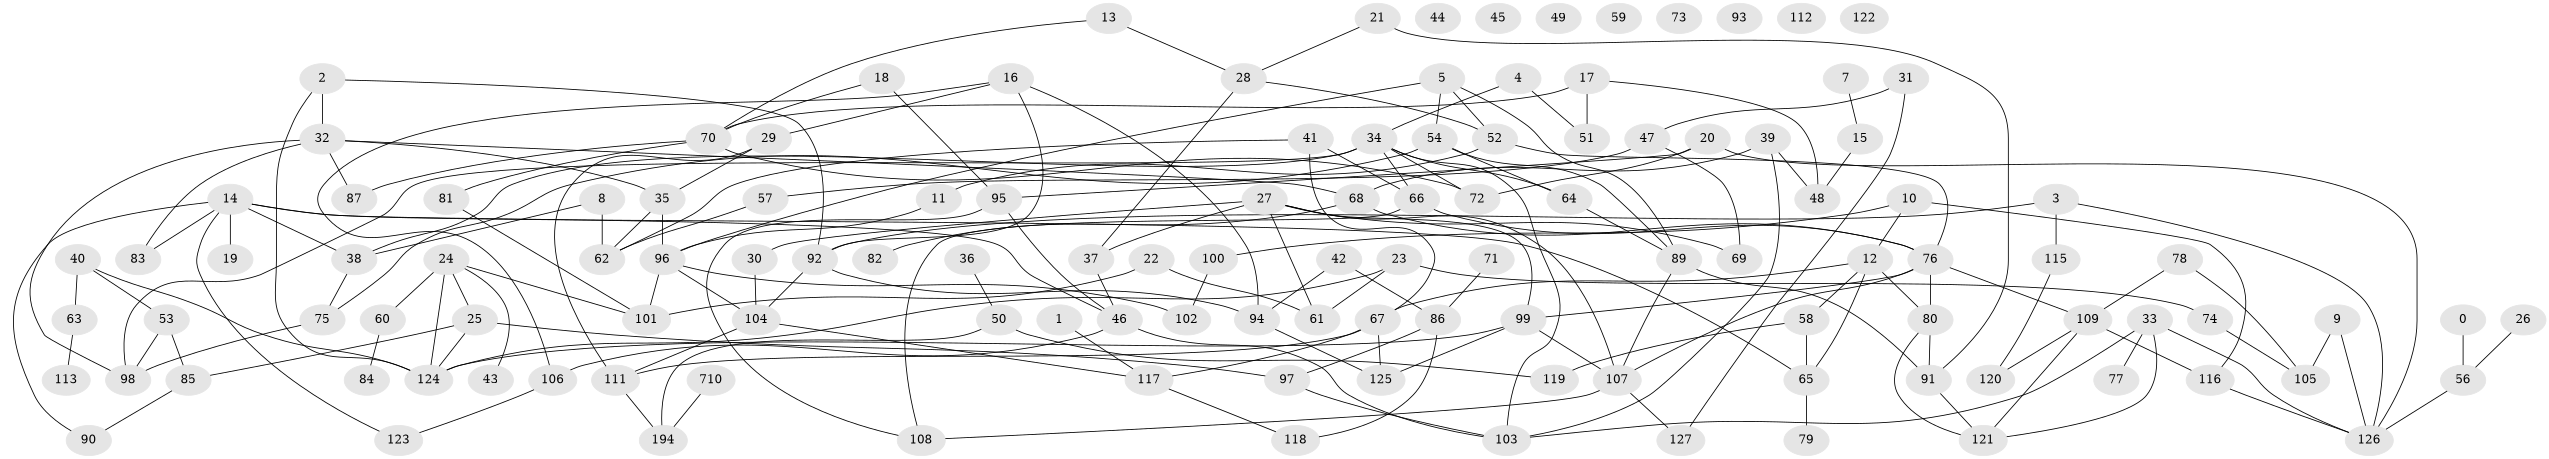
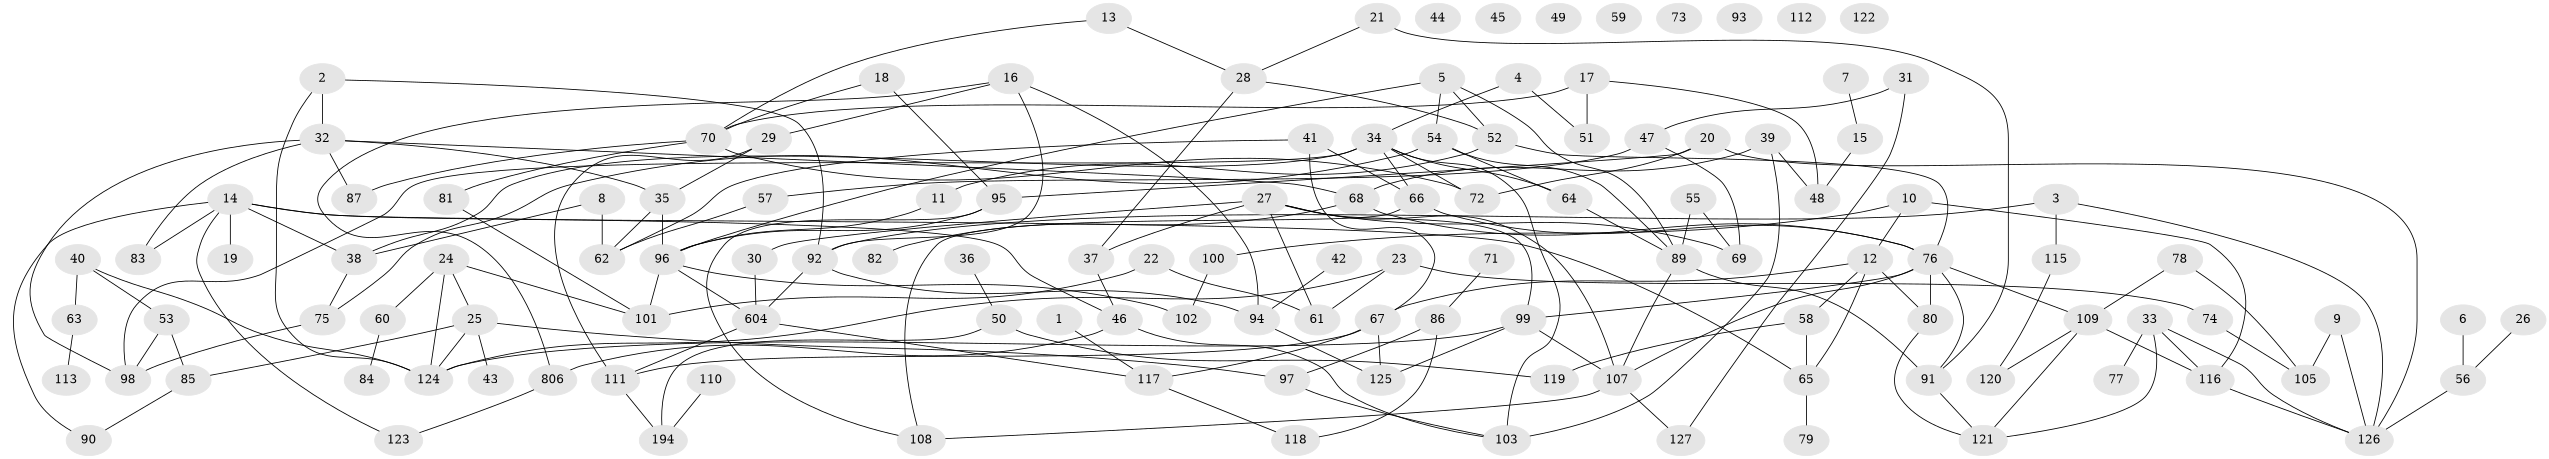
node "55": added
edge "95" -- "46": now "95" -- "96"
edge "42" -- "86": removed
edge "24" -- "43": now "25" -- "43"
node "104": label "104" -> "604"
node "0": label "0" -> "6"
edge "80" -- "91": now "76" -- "91"
node "106": label "106" -> "806"
node "710": label "710" -> "110"
edge "33" -- "103": now "33" -- "116"
